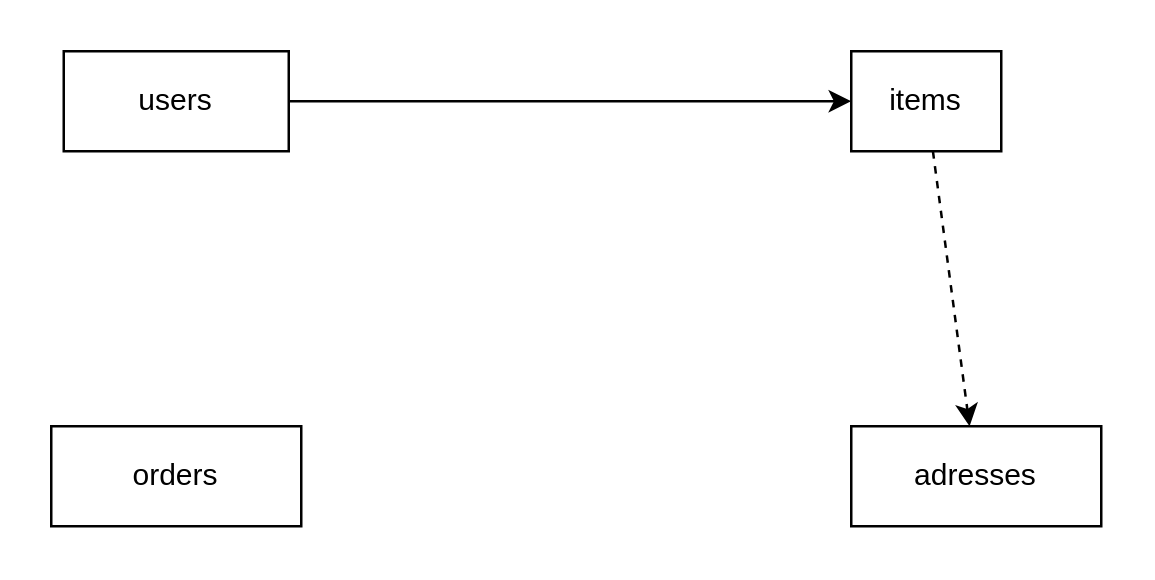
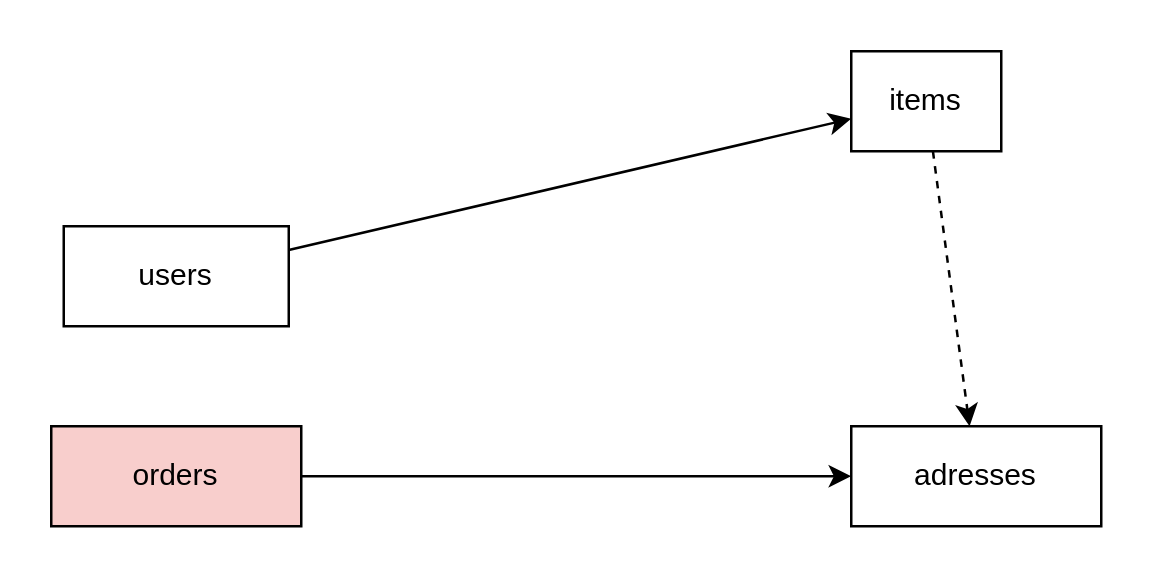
node "users": moved (176, 101) -> (176, 276)
node "orders": fillcolor #ffffff -> #f8cecc
edge "orders" -> "adresses": added
